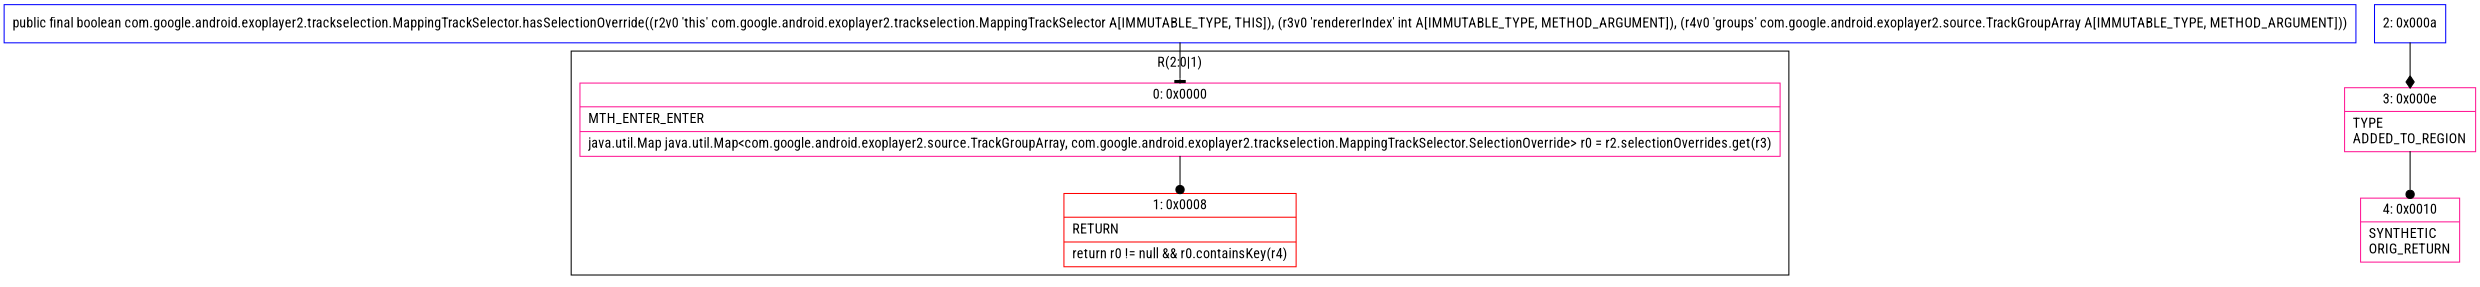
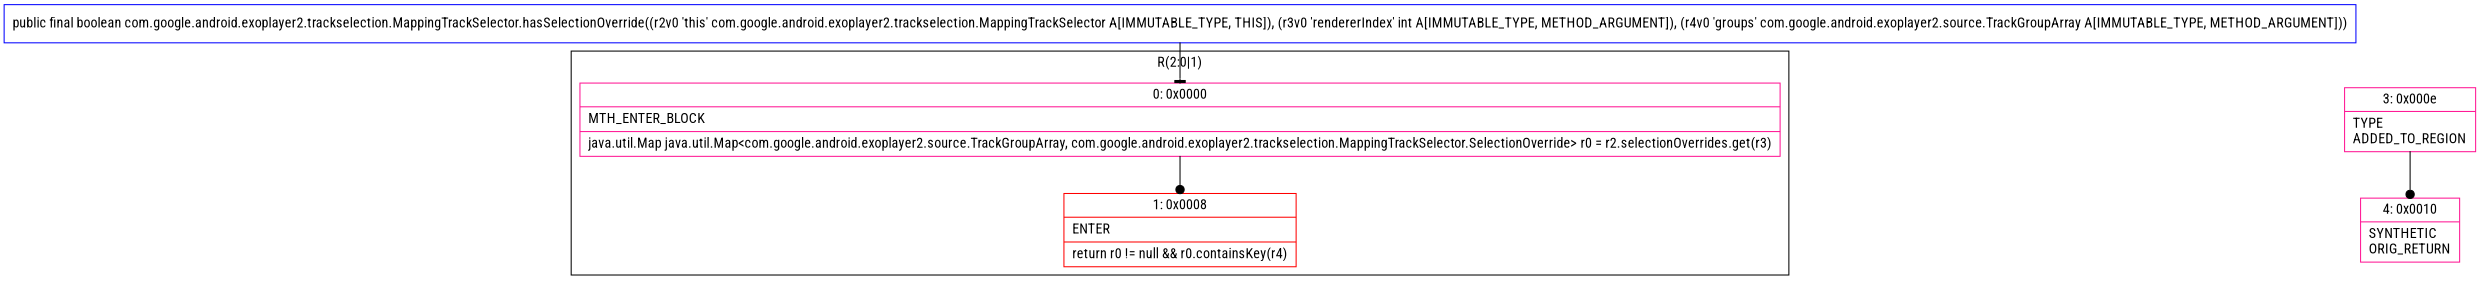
node "2: 0x000a": removed
node "0: 0x0000": text "MTH_ENTER_ENTER" -> "MTH_ENTER_BLOCK"
node "1: 0x0008": text "RETURN" -> "ENTER"
